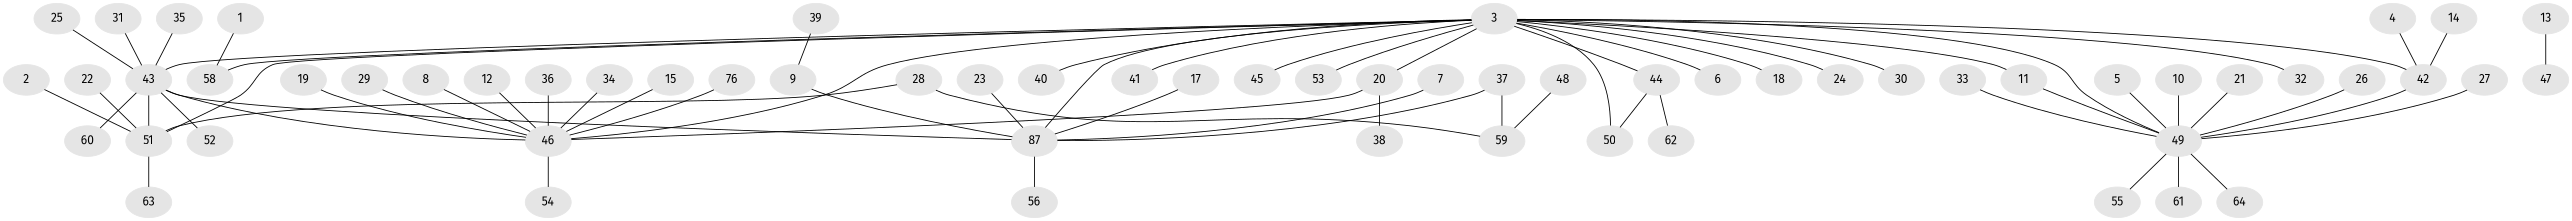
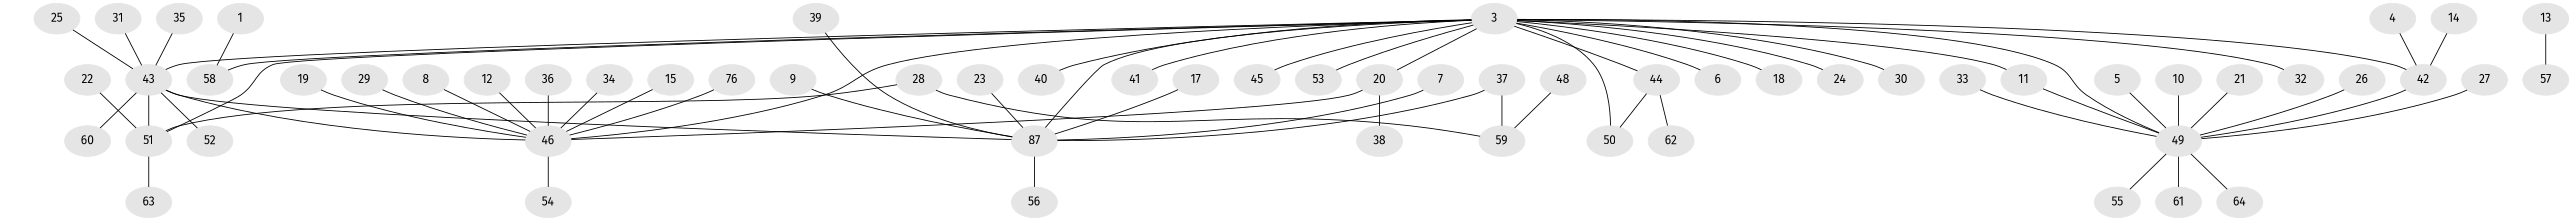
edge "39" -- "9": now "39" -- "87"
node "2": removed
node "47": label "47" -> "57"
